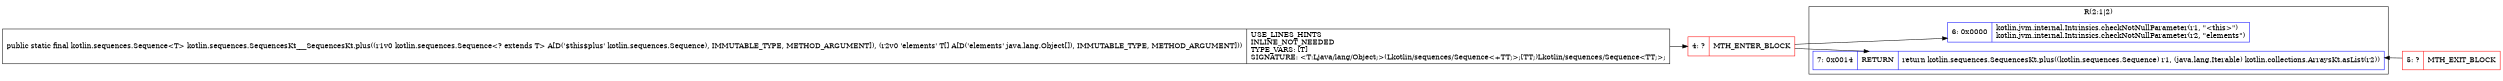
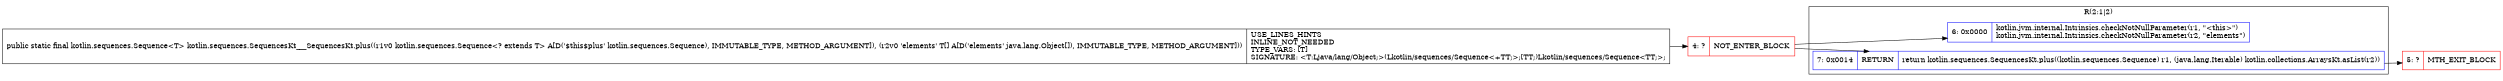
node "4: ?": text "MTH_ENTER_BLOCK" -> "NOT_ENTER_BLOCK"
edge "5: ?" -> "7: 0x0014": reversed
